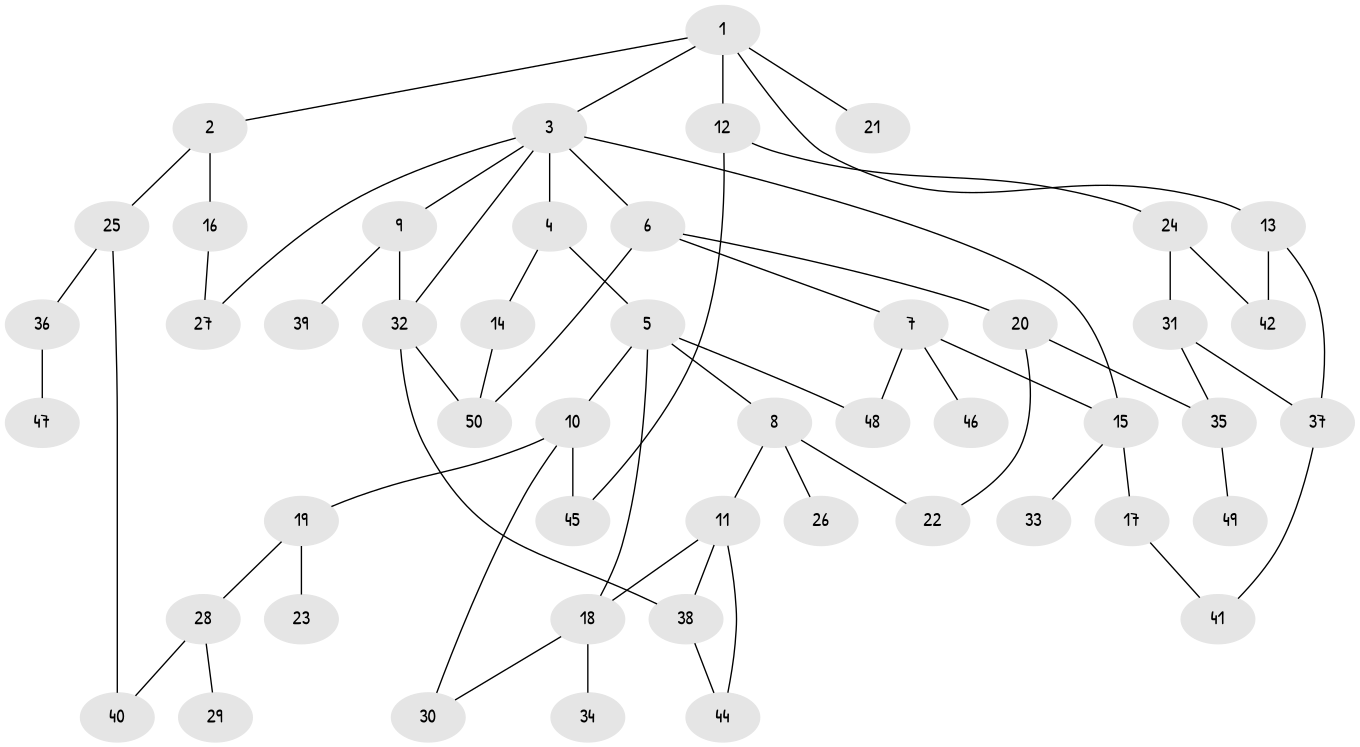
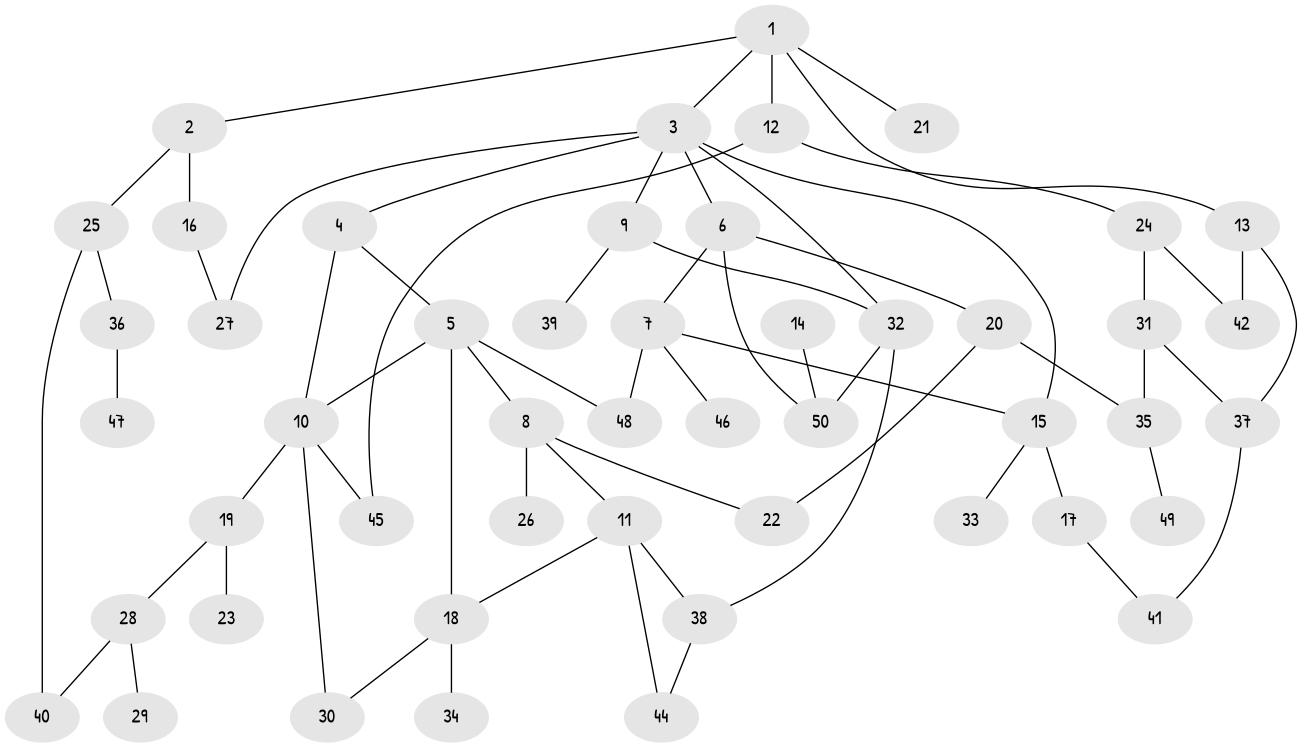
edge "4" -- "14": now "4" -- "10"
